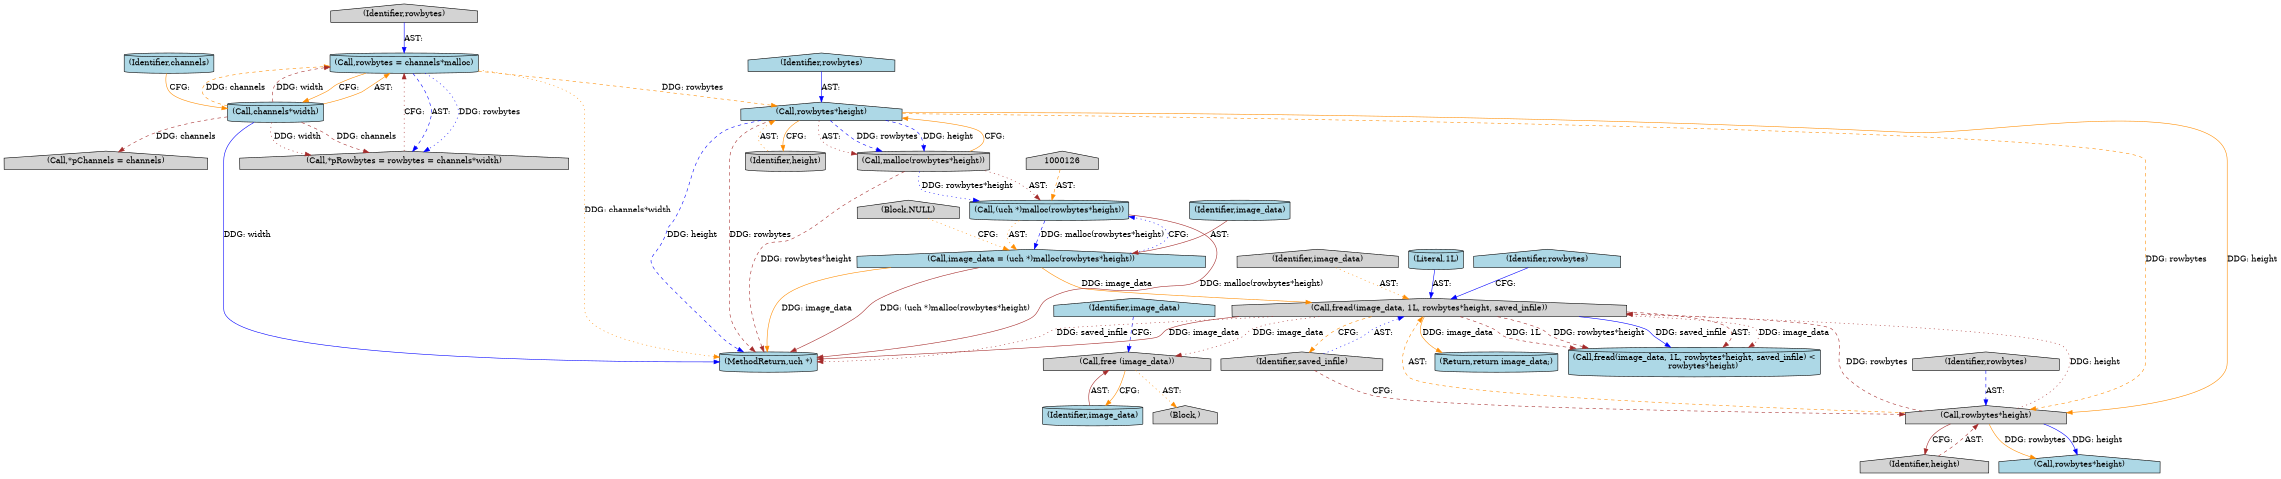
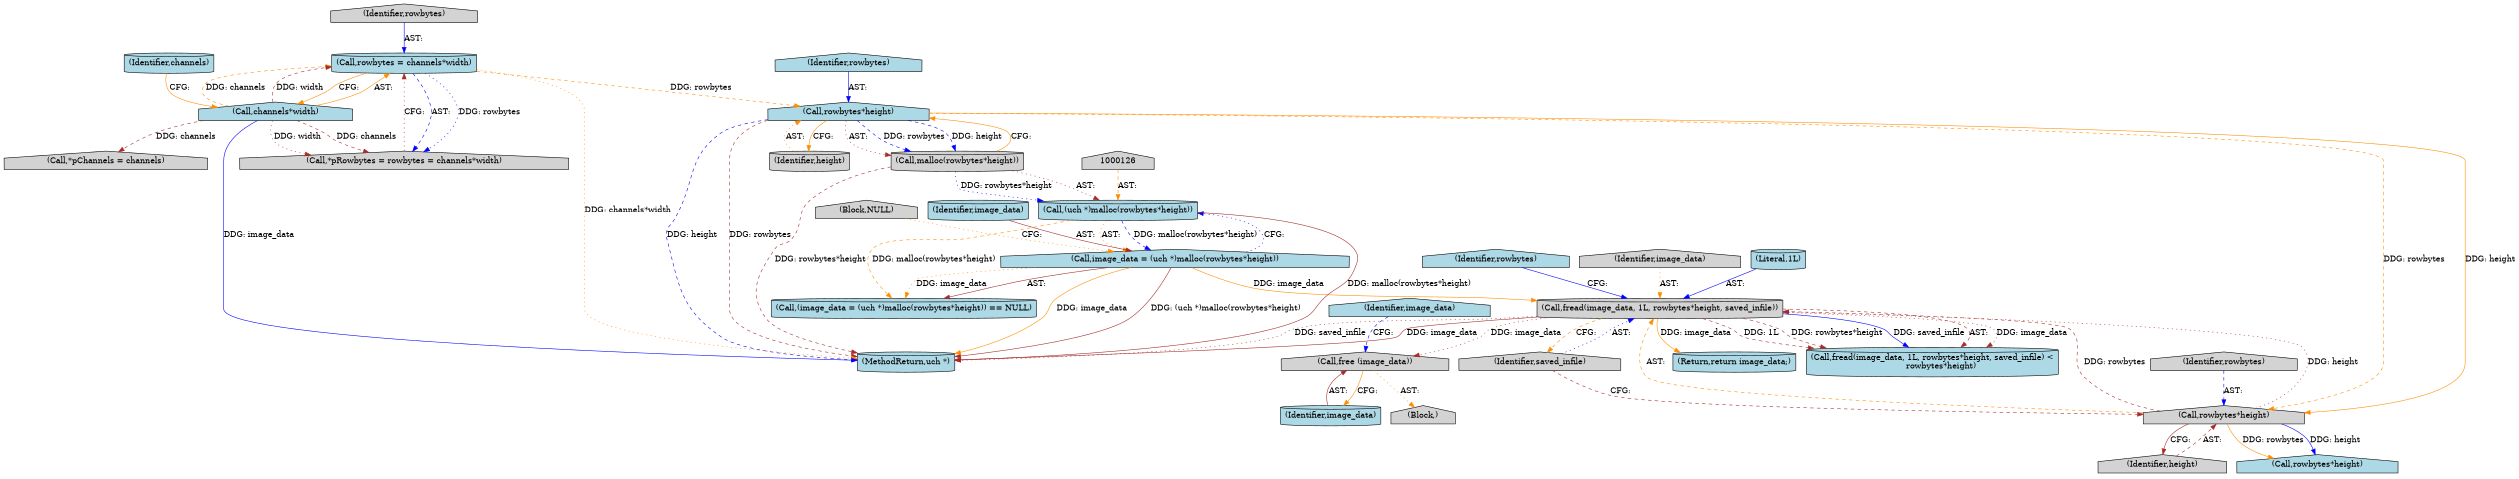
node "(Call,rowbytes = channels*malloc)": label "(Call,rowbytes = channels*malloc)" -> "(Call,rowbytes = channels*width)"
node "(Call,channels*width)": shape cylinder -> house
edge "(Call,channels*width)" -> "(MethodReturn,uch *)": label "DDG: width" -> "DDG: image_data"
node "(Call,(image_data = (uch *)malloc(rowbytes*height)) == NULL)": added
node "(Call,fread(image_data, 1L, rowbytes*height, saved_infile))": shape house -> cylinder
